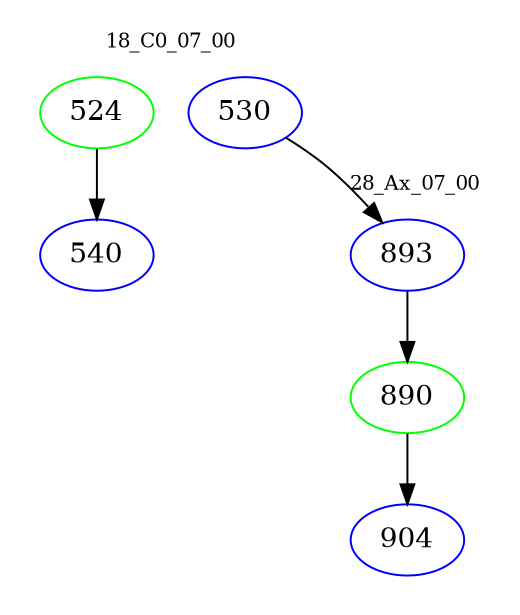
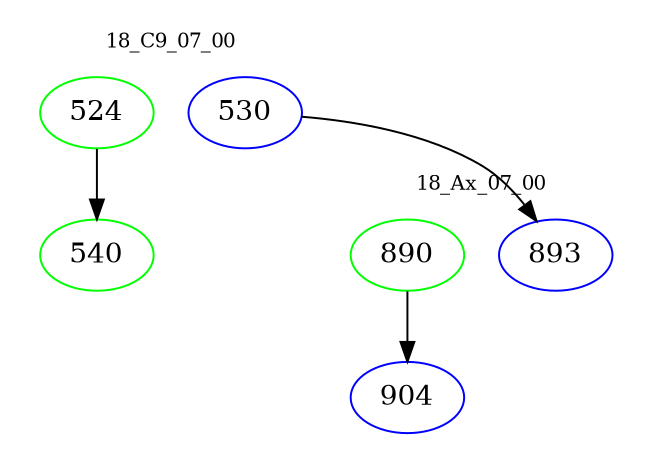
cluster "18_C0_07_00": label "18_C0_07_00" -> "18_C9_07_00"
cluster "28_Ax_07_00": label "28_Ax_07_00" -> "18_Ax_07_00"
node "540": color blue -> green
edge "893" -> "890": removed
